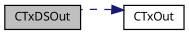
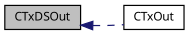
edge "CTxDSOut" -> "CTxOut": reversed
